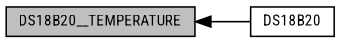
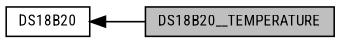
edge "DS18B20" -> "DS18B20__TEMPERATURE": reversed
